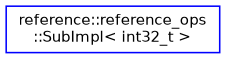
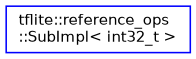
node "reference::reference_ops ::SubImpl< int32_t >": label "reference::reference_ops ::SubImpl< int32_t >" -> "tflite::reference_ops ::SubImpl< int32_t >"
